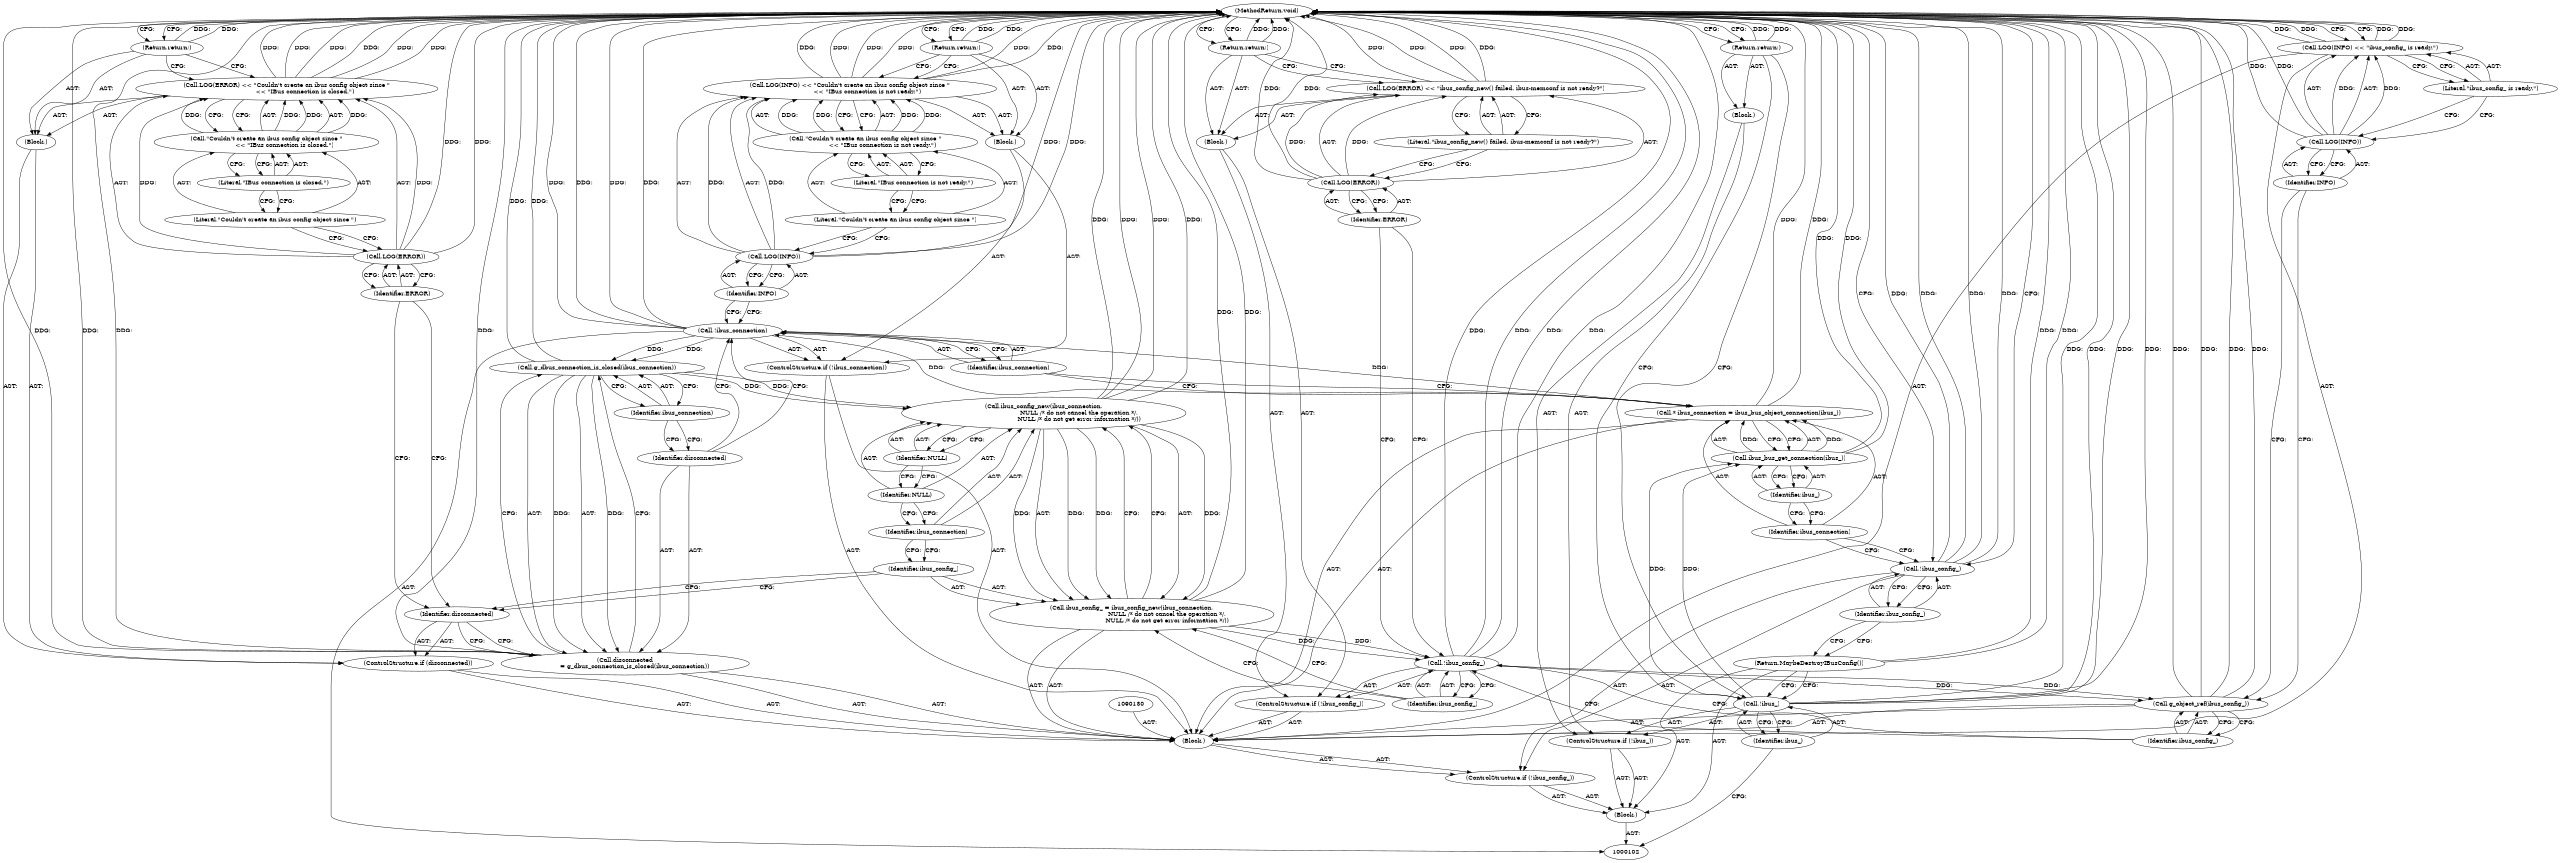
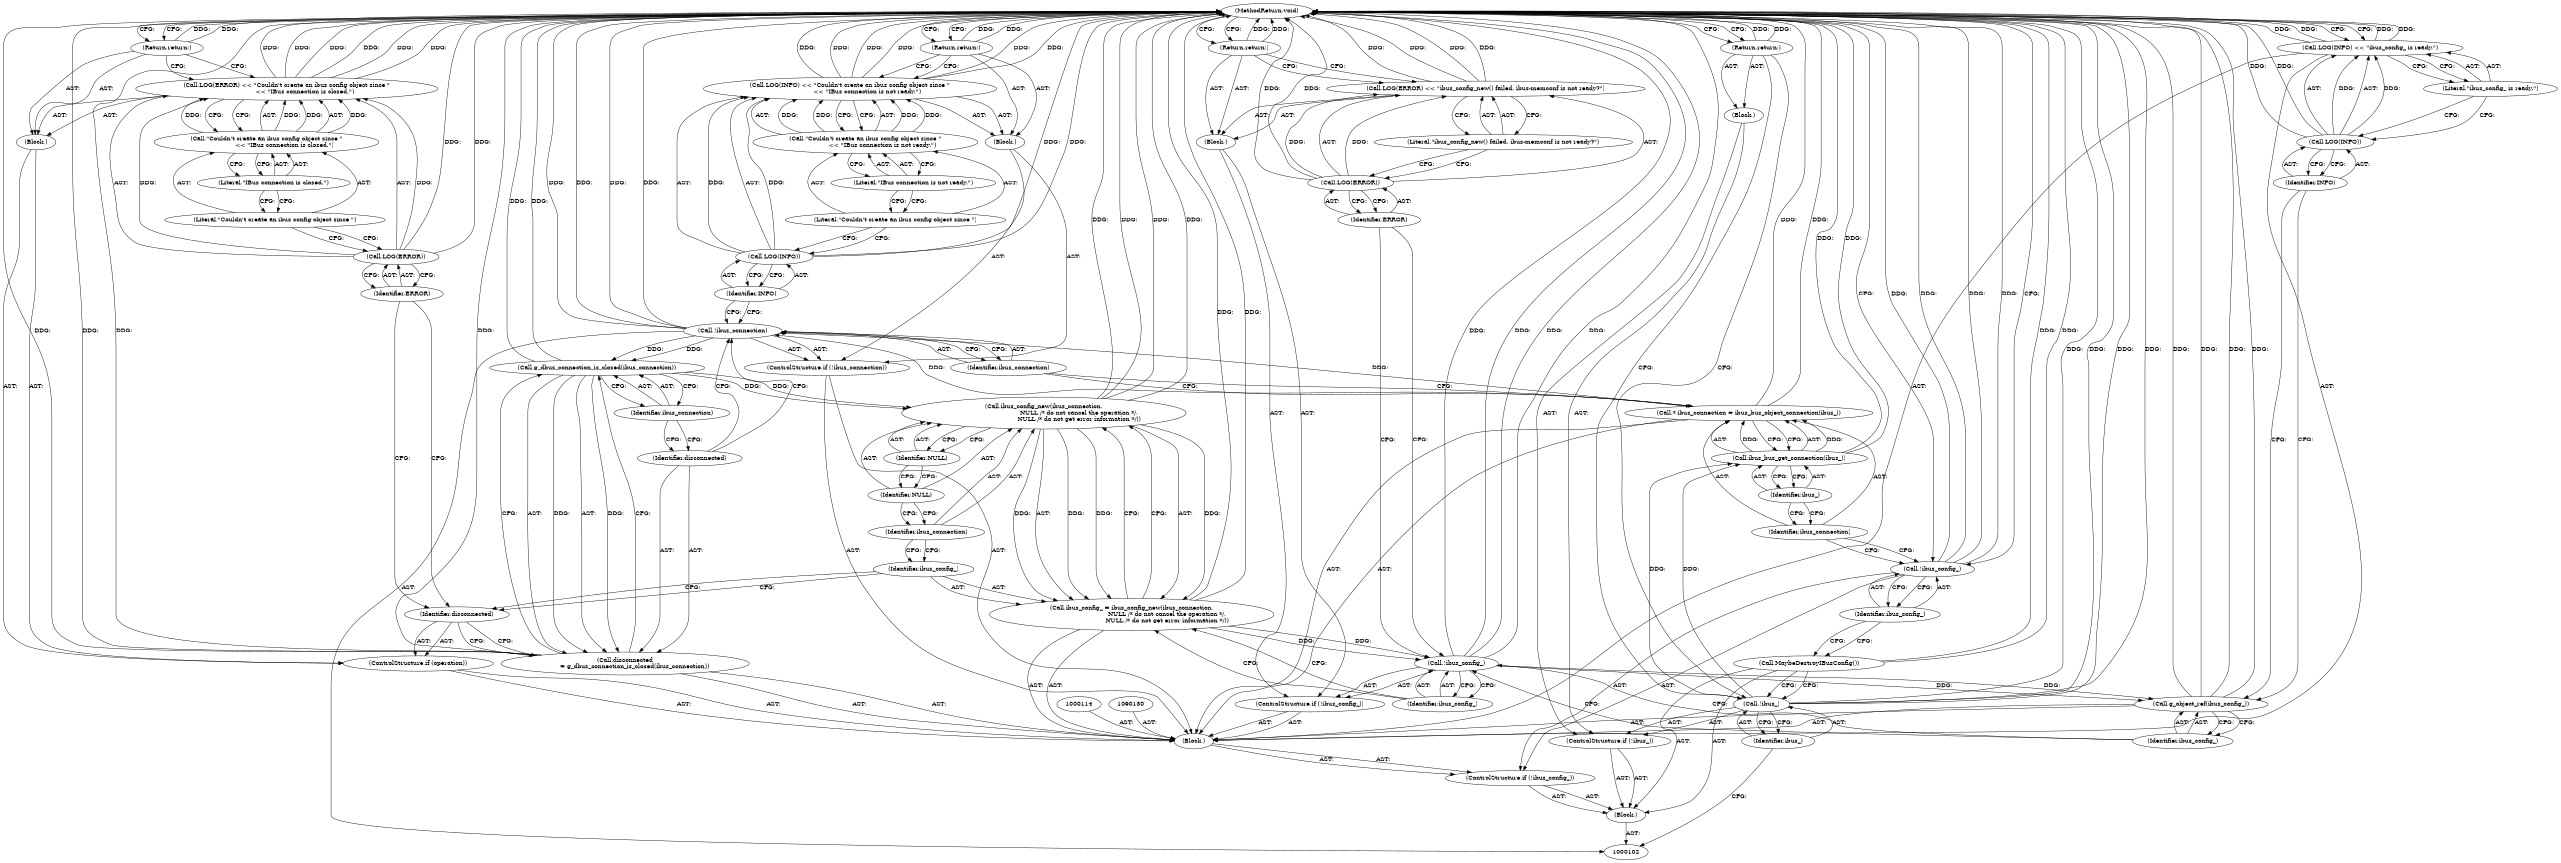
node "(ControlStructure,if (disconnected))": label "(ControlStructure,if (disconnected))" -> "(ControlStructure,if (operation))"
node "(Return,MaybeDestroyIBusConfig())": label "(Return,MaybeDestroyIBusConfig())" -> "(Call,MaybeDestroyIBusConfig())"
node "1000114": added
